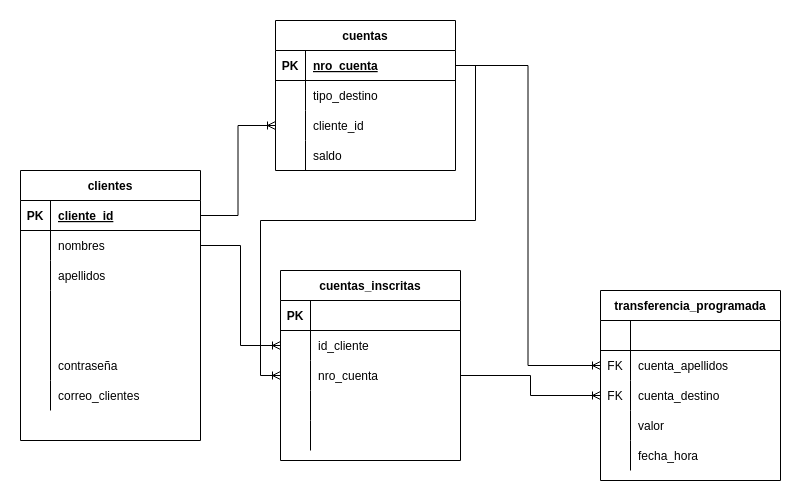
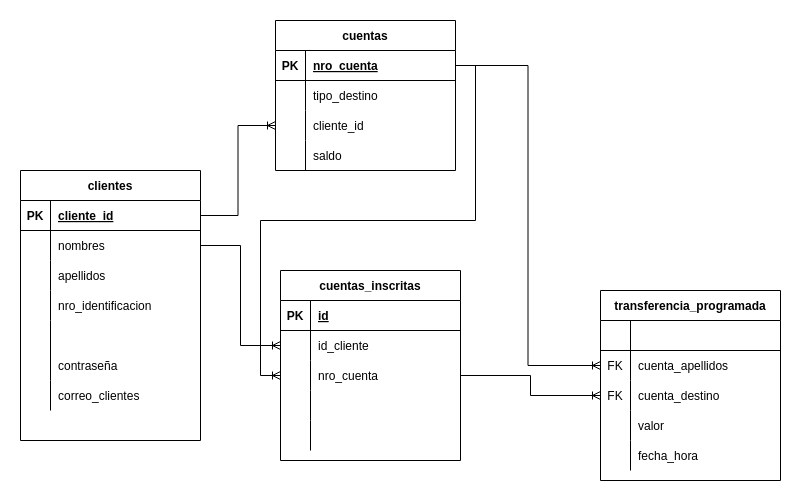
node "nro_identificacion": added
node "id": added
